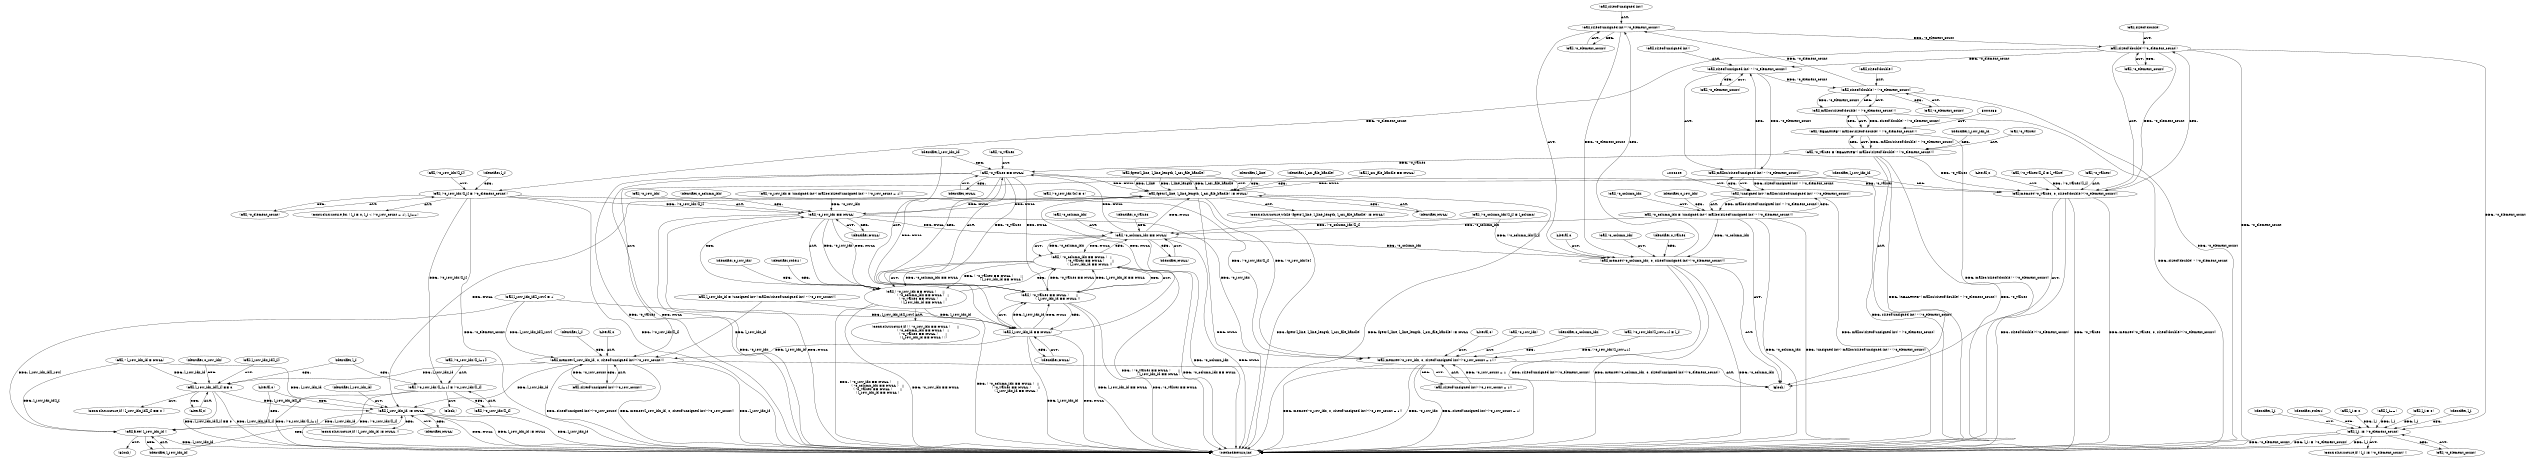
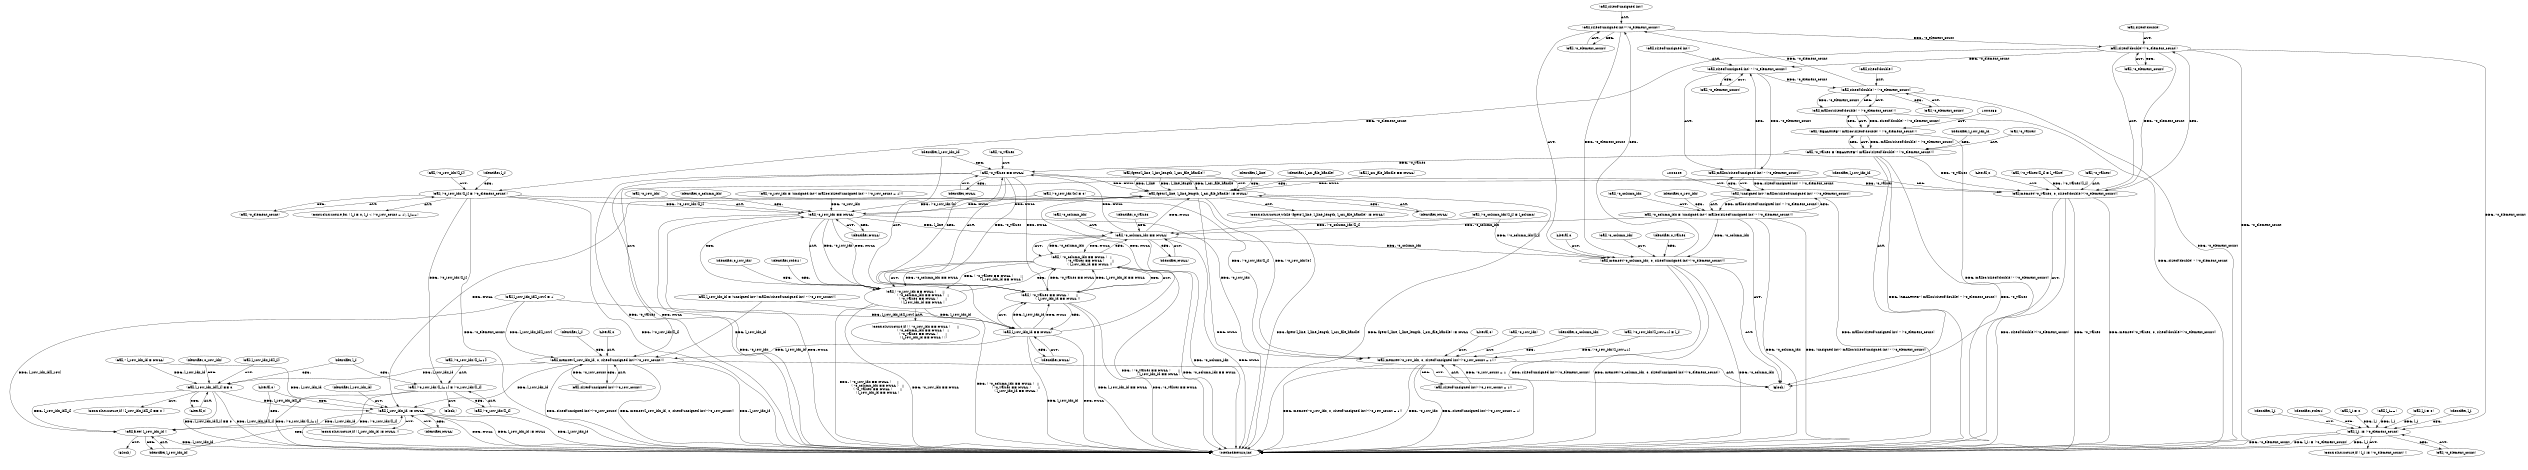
node "5000233": label "5000233" -> "1000233"
node "(Call,fgets(l_line, l_line_length, l_csr_file_handle))": label "(Call,fgets(l_line, l_line_length, l_csr_file_handle))" -> "(Call,fgets(l_line, l_int_length, l_csr_file_handle))"
edge "(Call,(*o_row_idx)[0] = 0)" -> "(Call,*o_row_idx == NULL)": added, label "DDG: (*o_row_idx)[0]"
edge "(Call,*o_row_idx == NULL)" -> "(Call,*o_column_idx == NULL)": label "DDG: NULL" -> "DDG: l_line"
edge "(Call,*o_values == NULL)" -> "(Call,l_row_idx_id == NULL)": removed, label "DDG: NULL"
edge "(Call,* l_row_idx_id = NULL)" -> "(Call,free( l_row_idx_id ))": now "(Call,l_row_idx_id[l_i] == 0)" -> "(Call,free( l_row_idx_id ))"
edge "(Call,l_row_idx_id != NULL)" -> "(ControlStructure,if ( l_row_idx_id != NULL ))": label "CFG: " -> "AST: "
edge "(Call,malloc(sizeof(unsigned int) * (*o_element_count)))" -> "(MethodReturn,int)": removed, label "DDG: sizeof(unsigned int) * (*o_element_count)"
